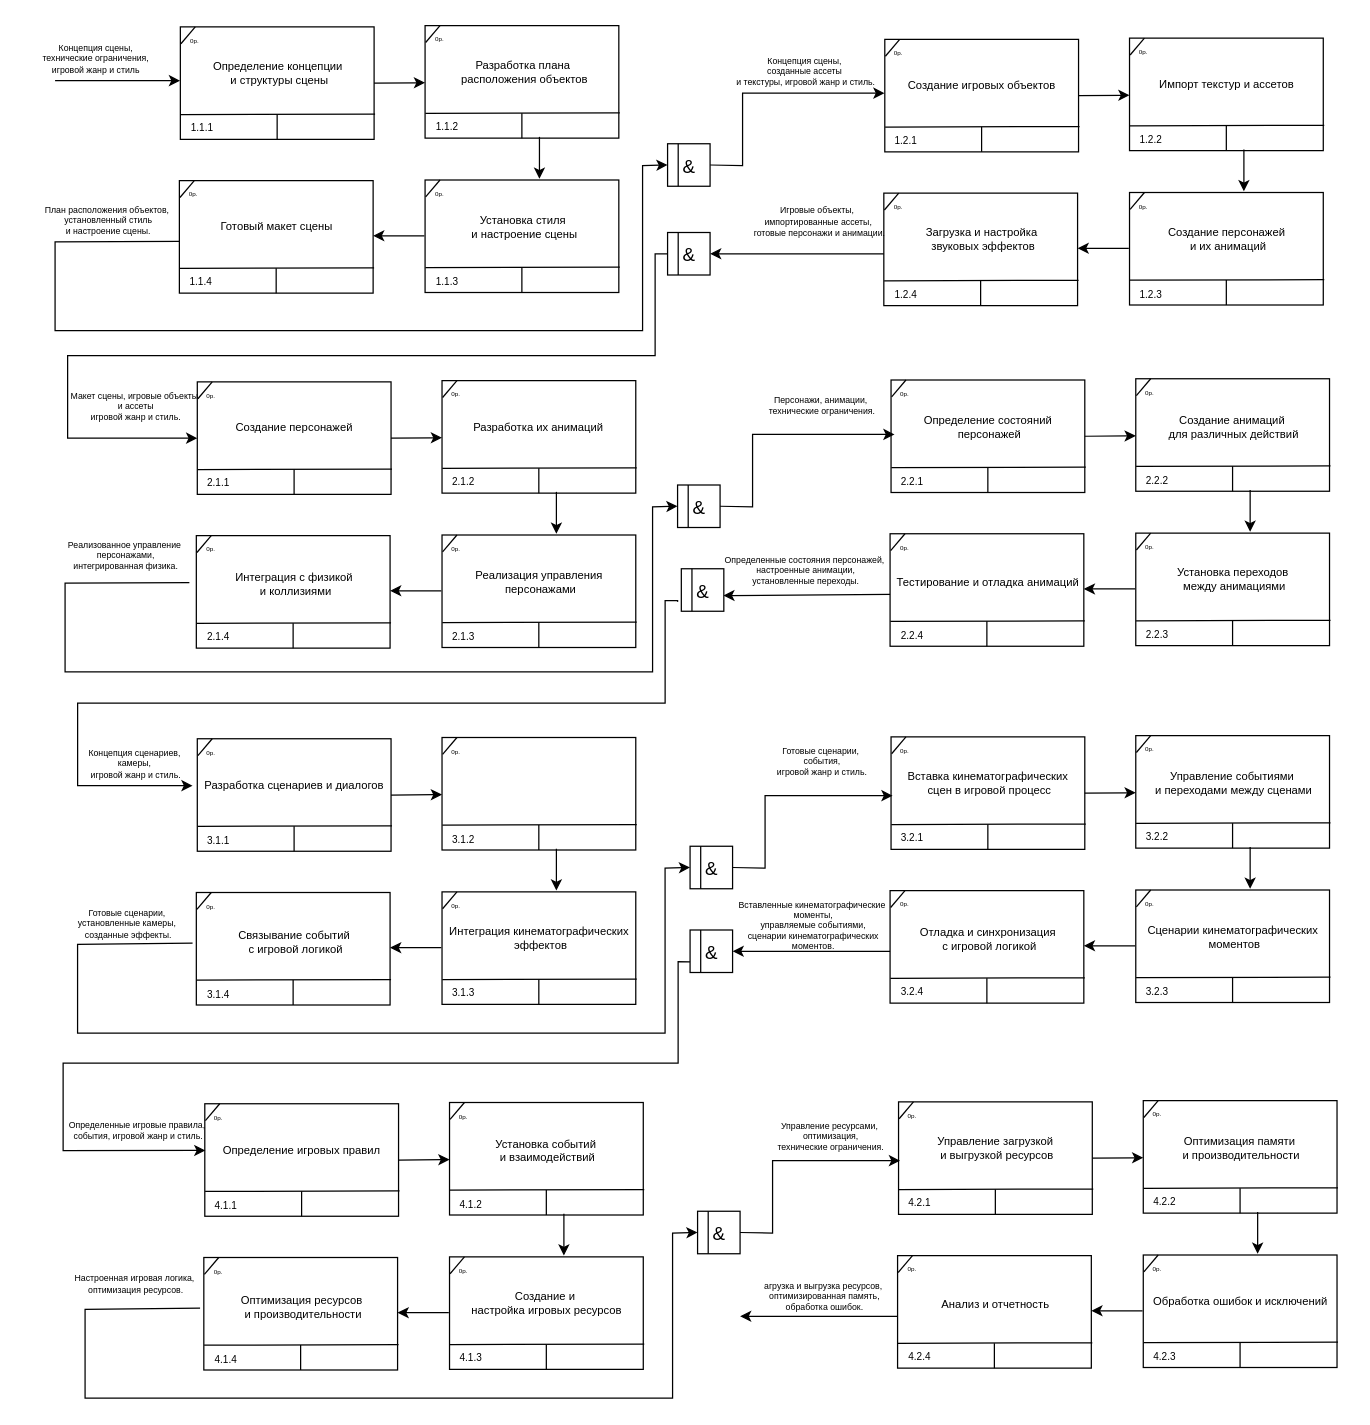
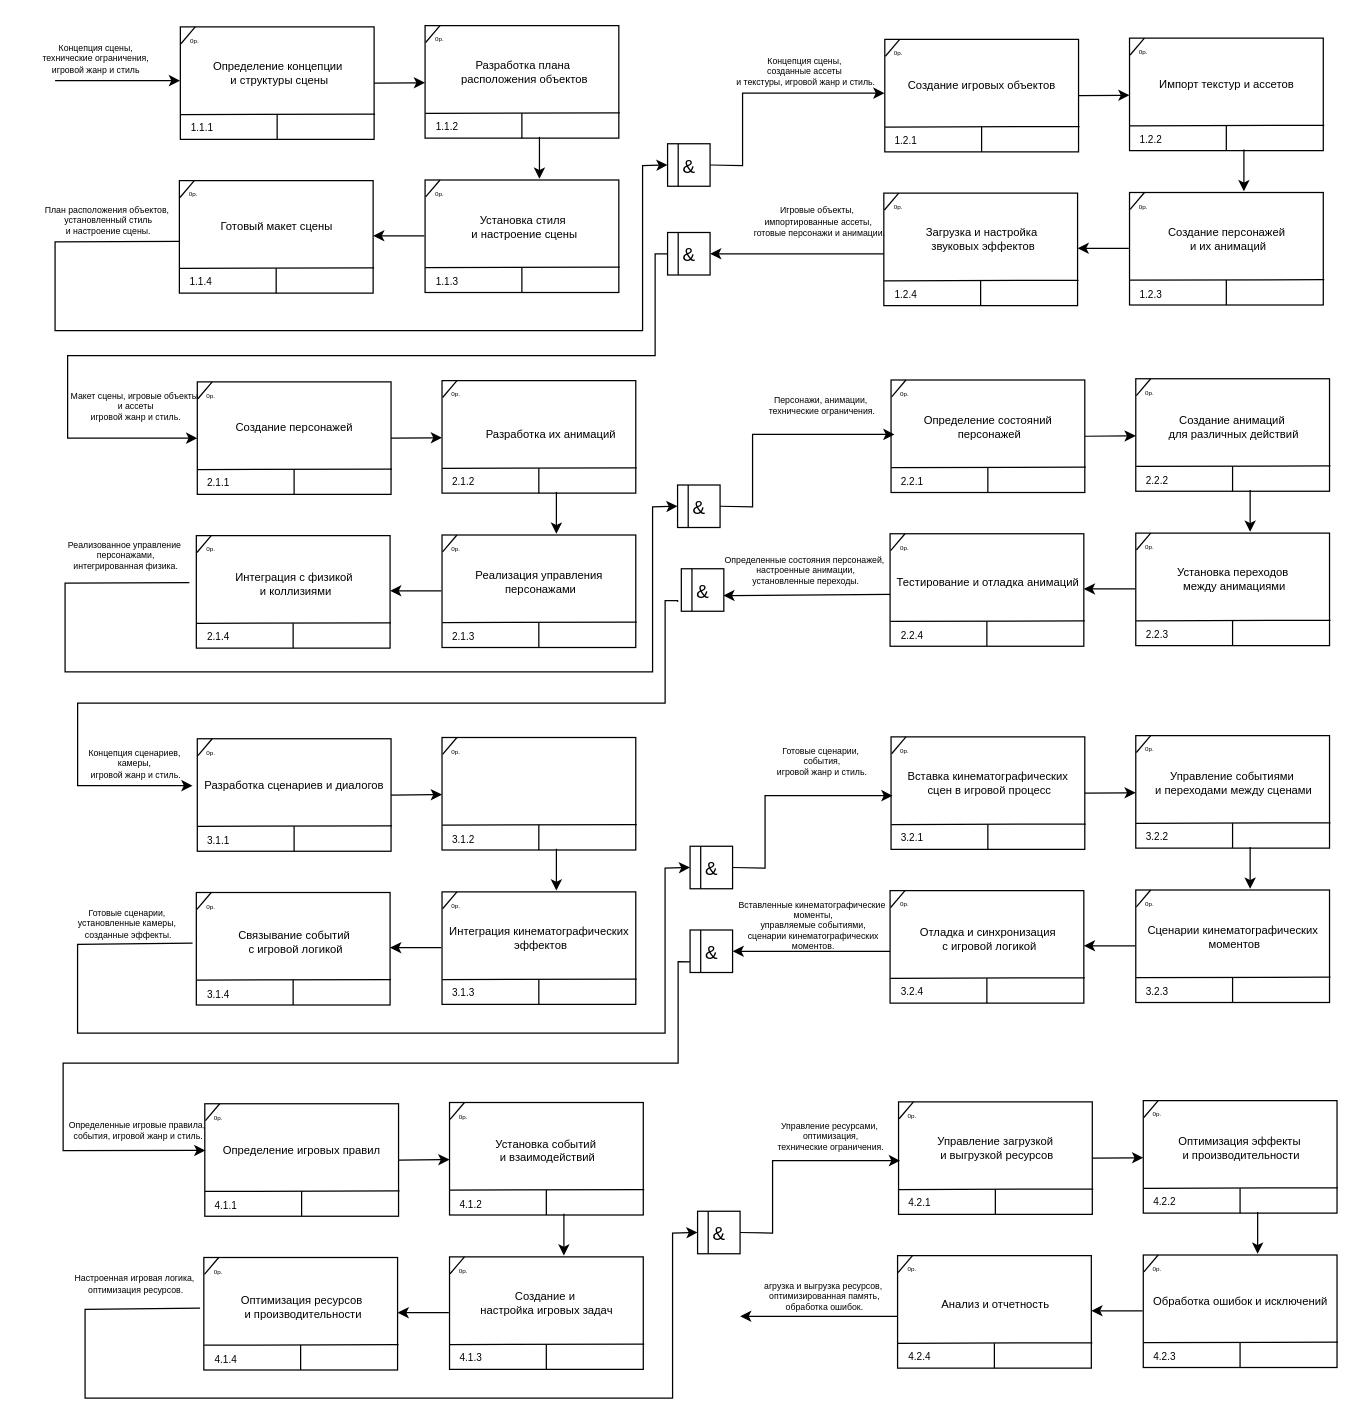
node "Разработка их анимаций": moved (538, 428) -> (550, 434)
node "Оптимизация памяти и производительности": label "Оптимизация памяти и производительности" -> "Оптимизация эффекты и производительности"
node "Создание и настройка игровых ресурсов": label "Создание и настройка игровых ресурсов" -> "Создание и настройка игровых задач"
